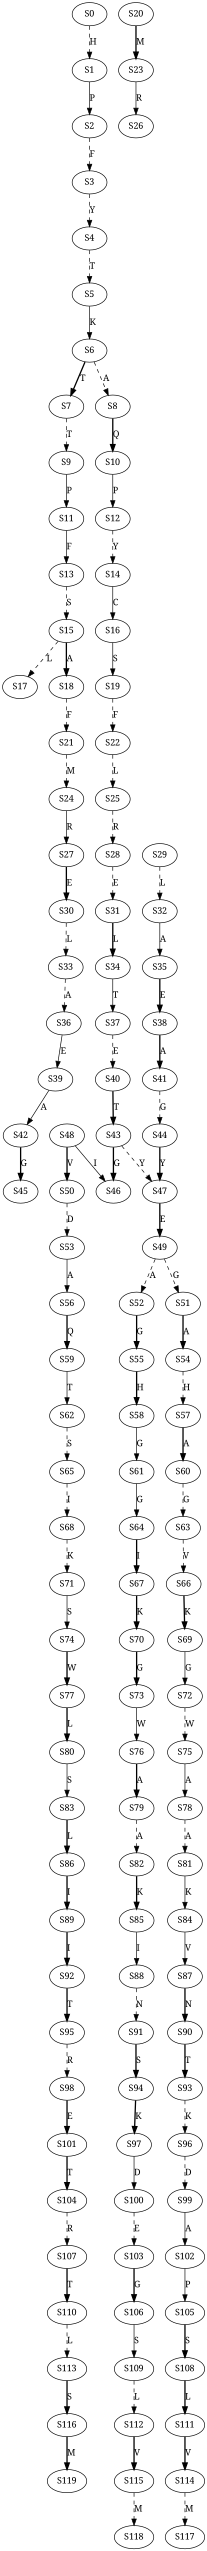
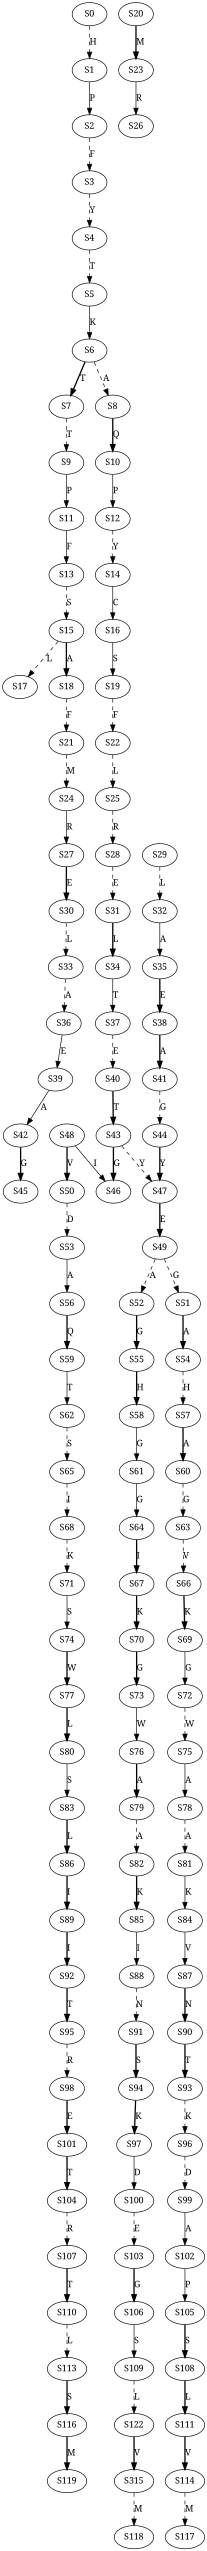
node "S112": label "S112" -> "S122"
node "S115": label "S115" -> "S315"
